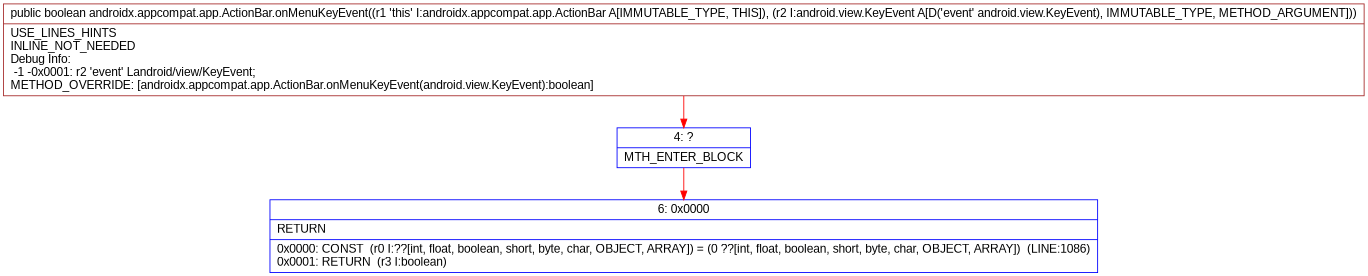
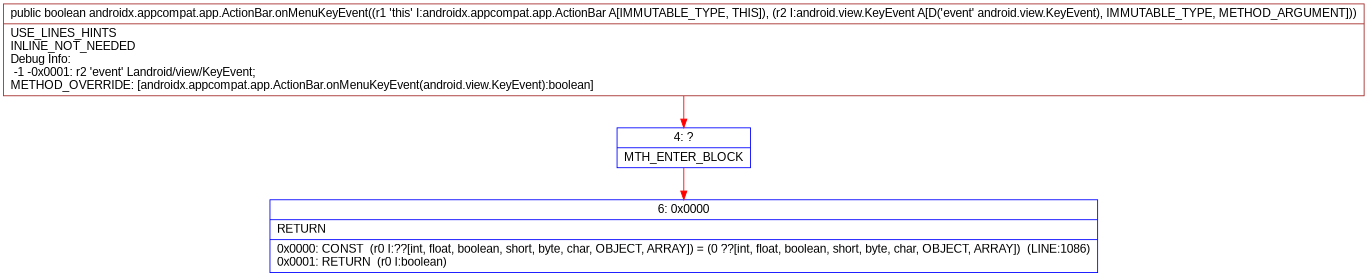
node "6: 0x0000": text "0x0001: RETURN  (r3 I:boolean)" -> "0x0001: RETURN  (r0 I:boolean)"
